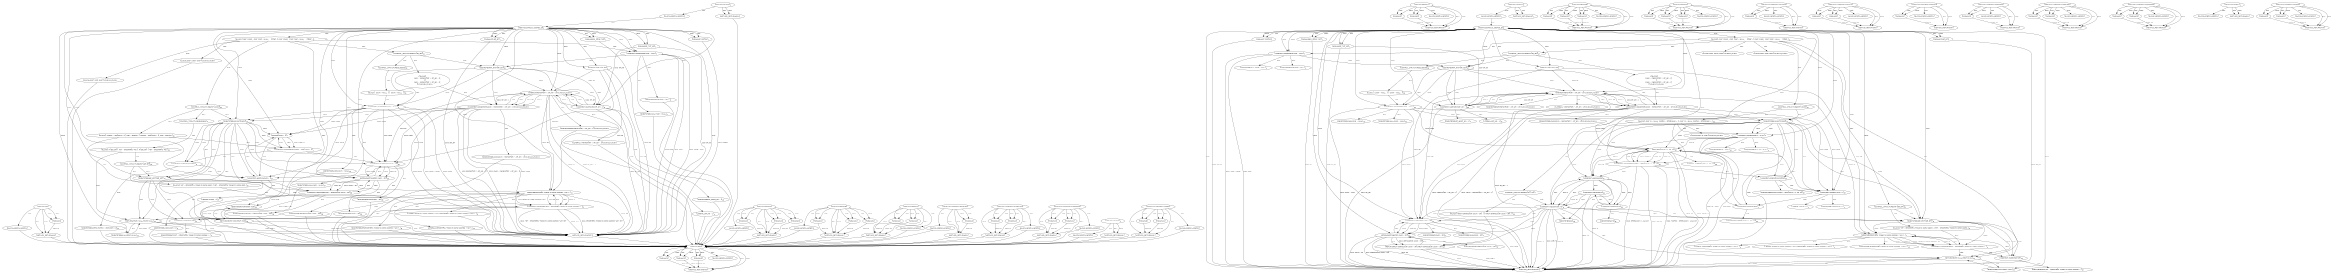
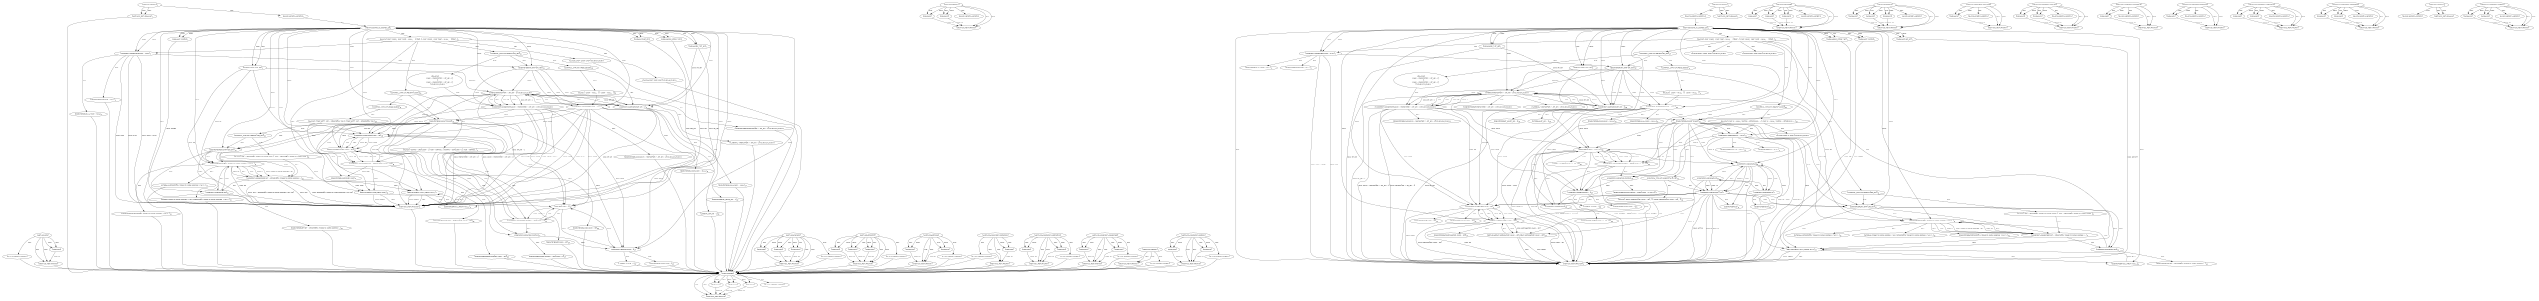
edge "(<operator>.assignment,*portno = strtol(colon + 1, &e, 10))" -> "(<operator>.logicalNot,!e)": now "(IDENTIFIER,e,!*e)" -> "(<operator>.logicalNot,!e)"
edge "(<operator>.assignment,host = estrndup(str, colon - str))" -> "(RETURN,return host;,return host;)": label "DDG: colon - str" -> "CFG: "
edge "(RETURN,return host;,return host;)" -> "(IDENTIFIER,host,return host;)": now "(RETURN,return host;,return host;)" -> "(atoi,atoi(colon + 1))"
